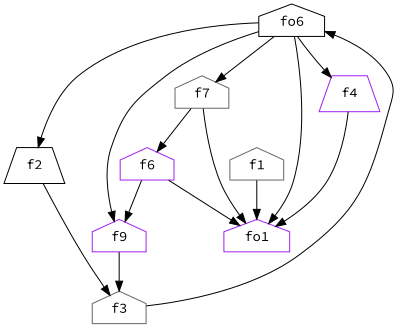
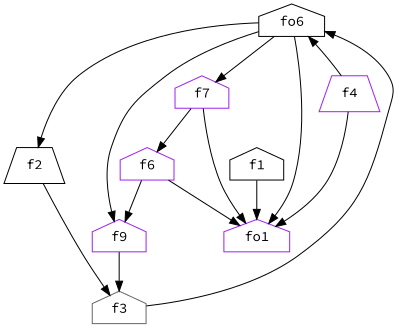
edge "fo6" -> "f4": reversed
node "f7": color gray40 -> purple
node "f1": color gray40 -> black
